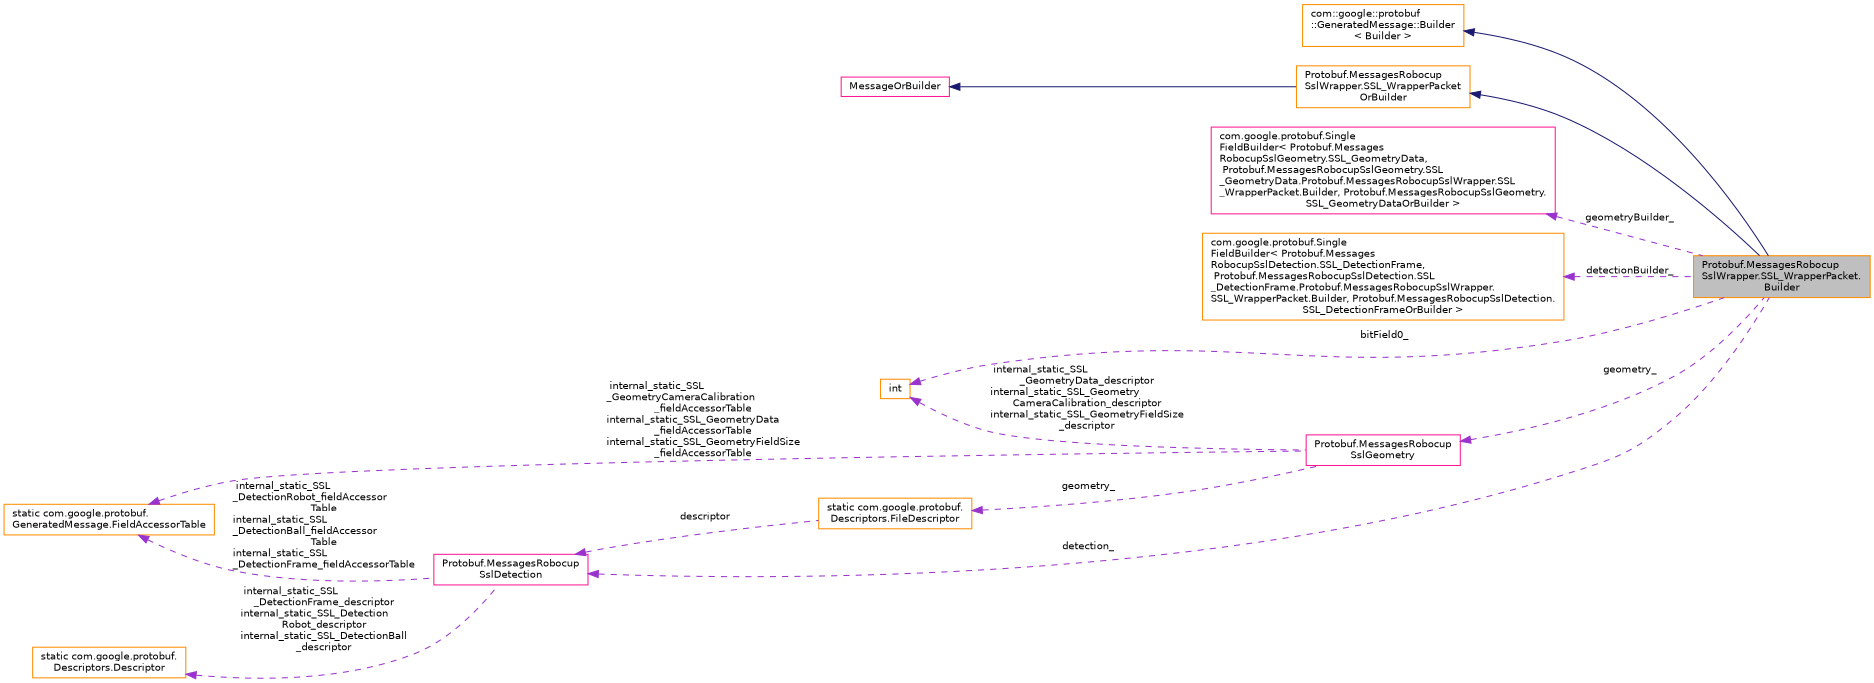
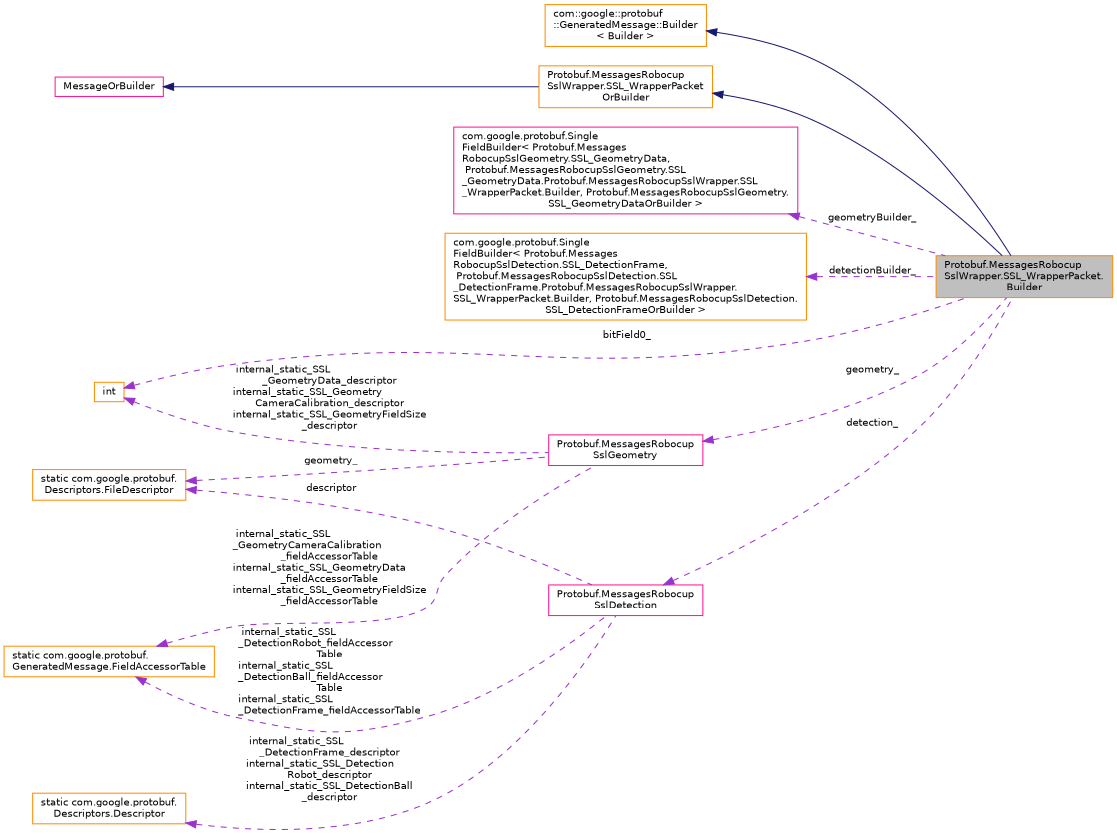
edge "static com.google.protobuf. Descriptors.FileDescriptor" -> "Protobuf.MessagesRobocup SslDetection": reversed
